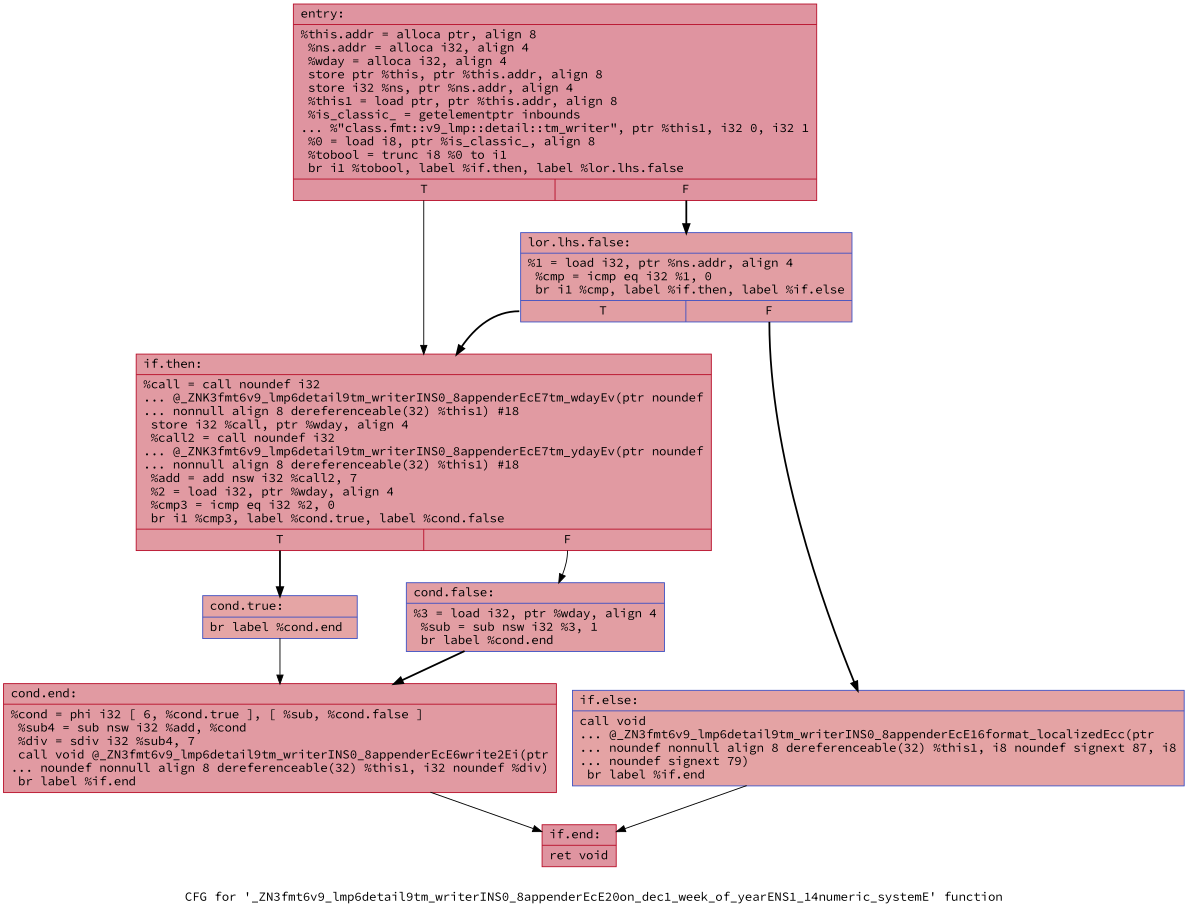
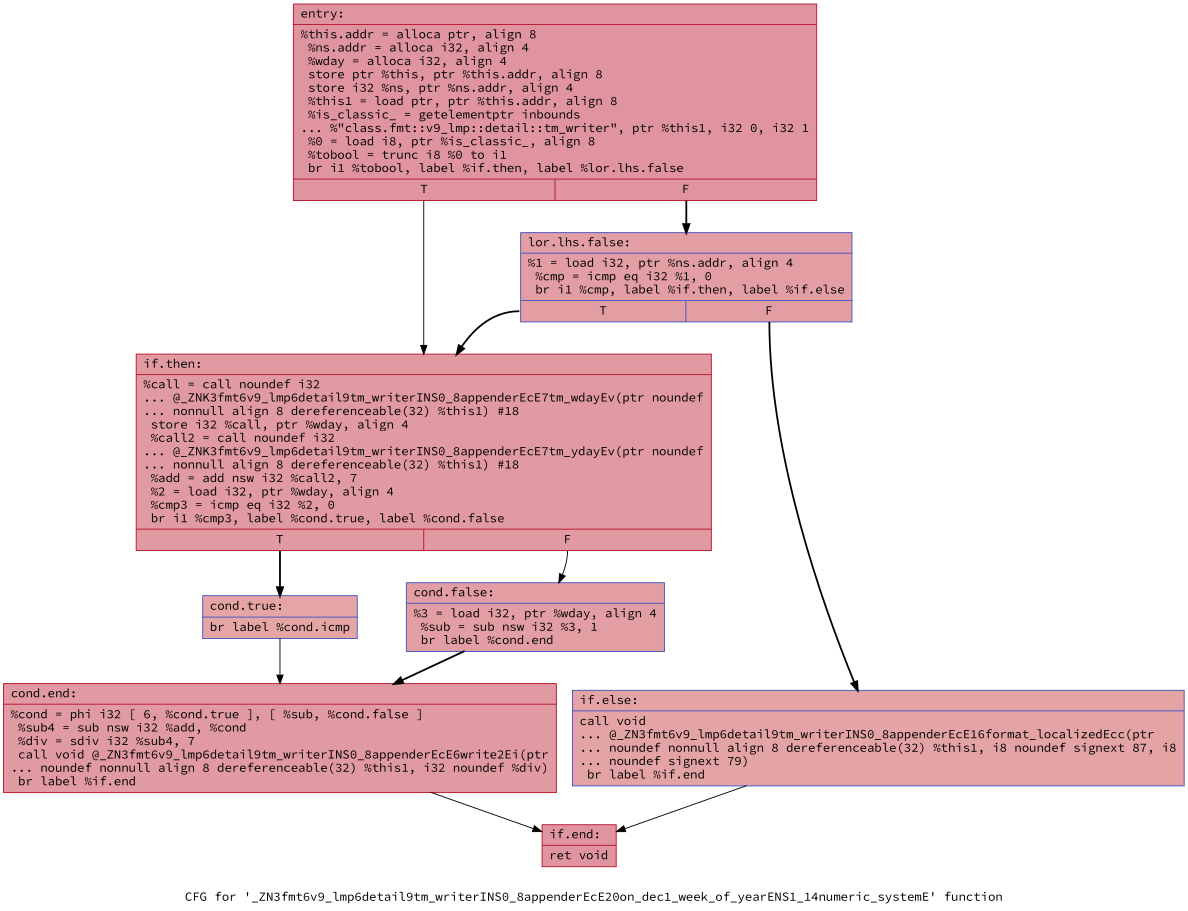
node "cond.true:": text "br label %cond.end" -> "br label %cond.icmp"
